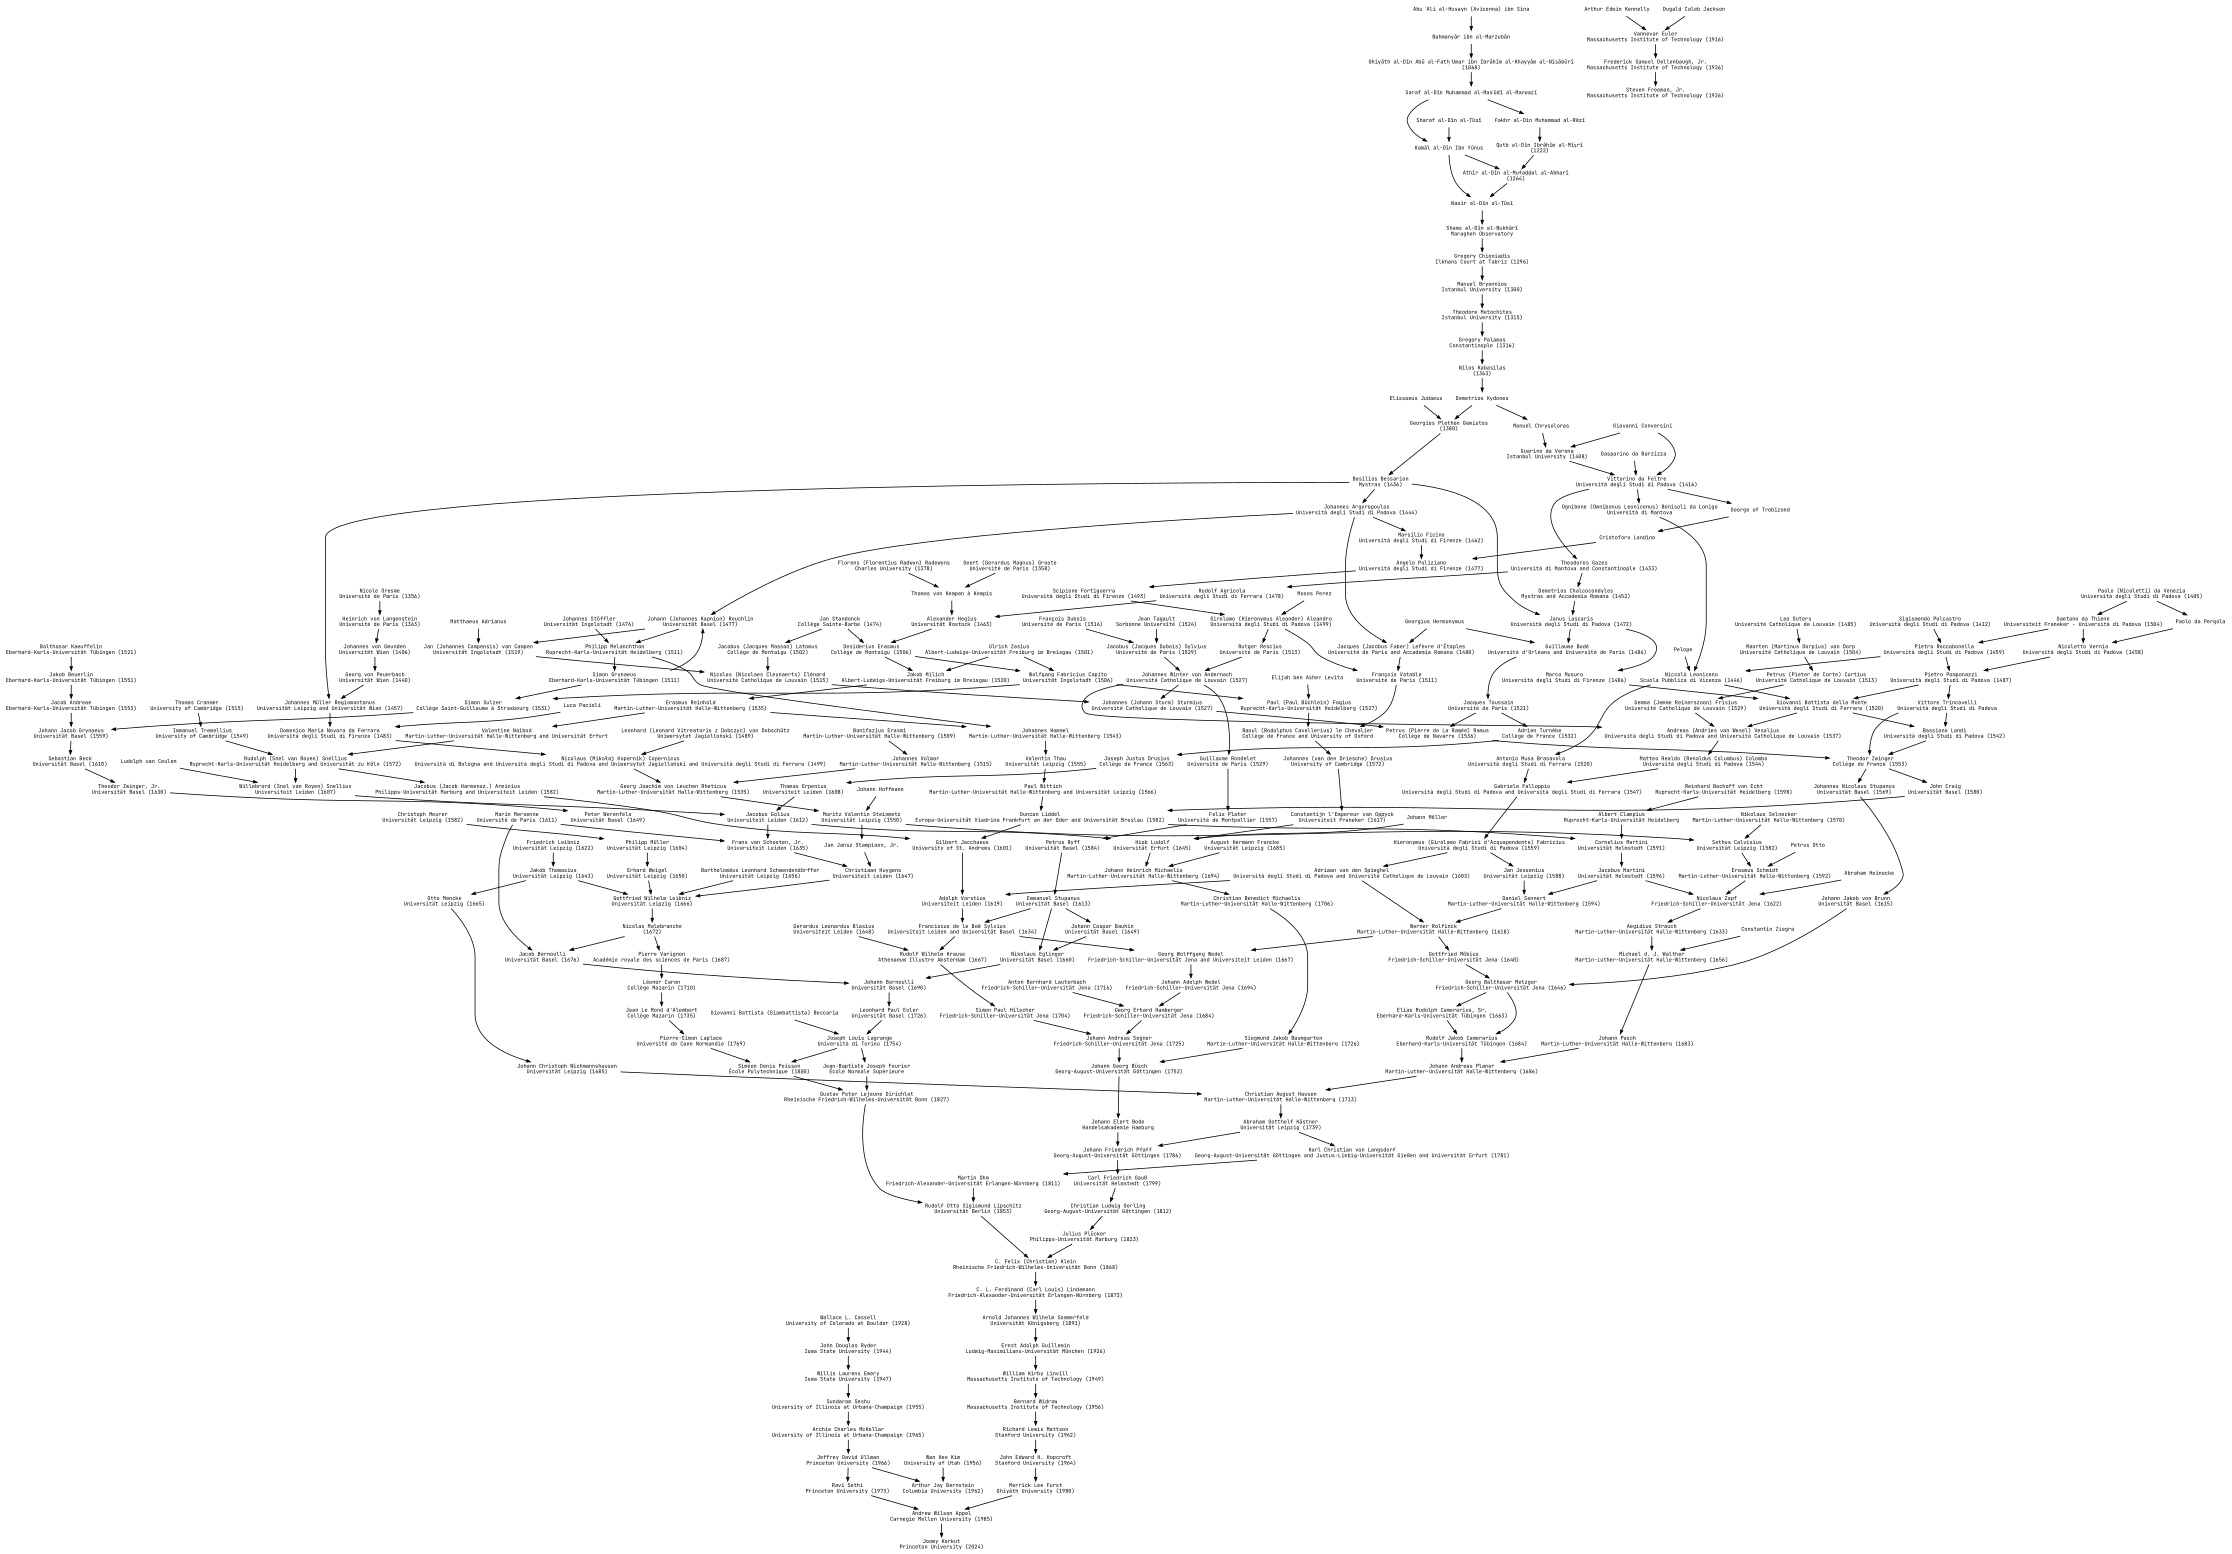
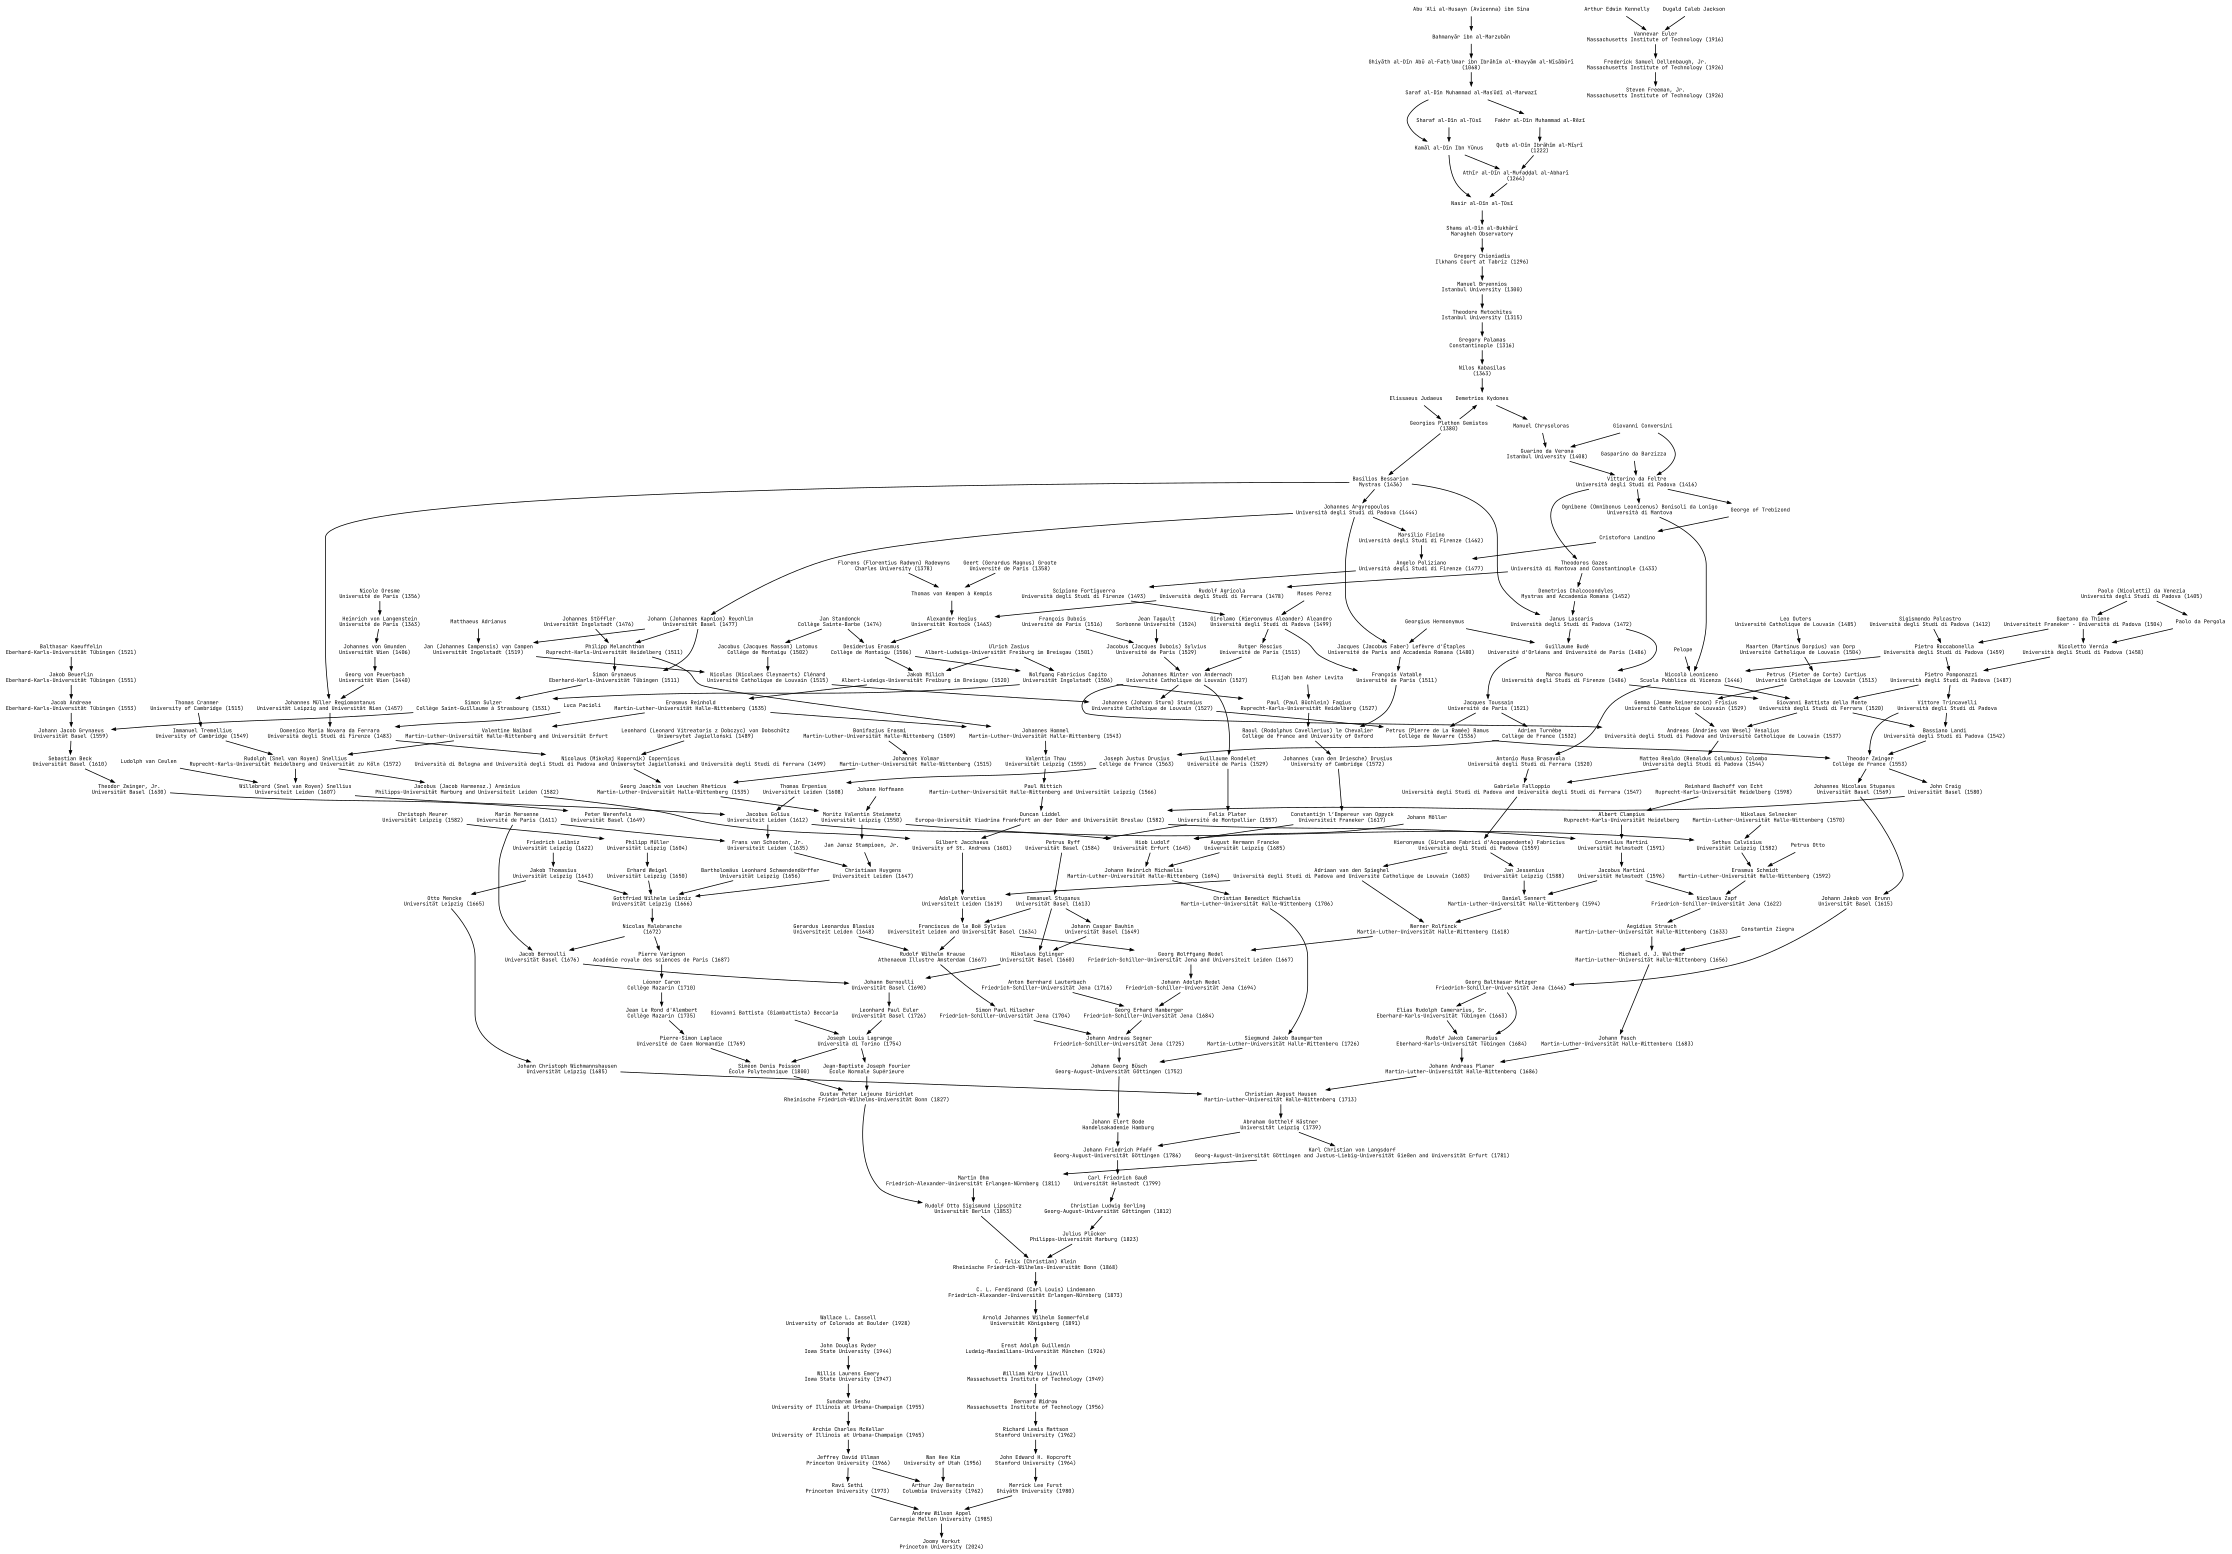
edge "Demetrios Kydones" -> "Georgios Plethon Gemistos (1380)": reversed
edge "Simon Grynaeus Eberhard-Karls-Universität Tübingen (1511)" -> "Johann (Johannes Kapnion) Reuchlin Universität Basel (1477)": reversed
node "Abraham Heinecke": removed
node "Gottfried Möbius Friedrich-Schiller-Universität Jena (1640)": removed
